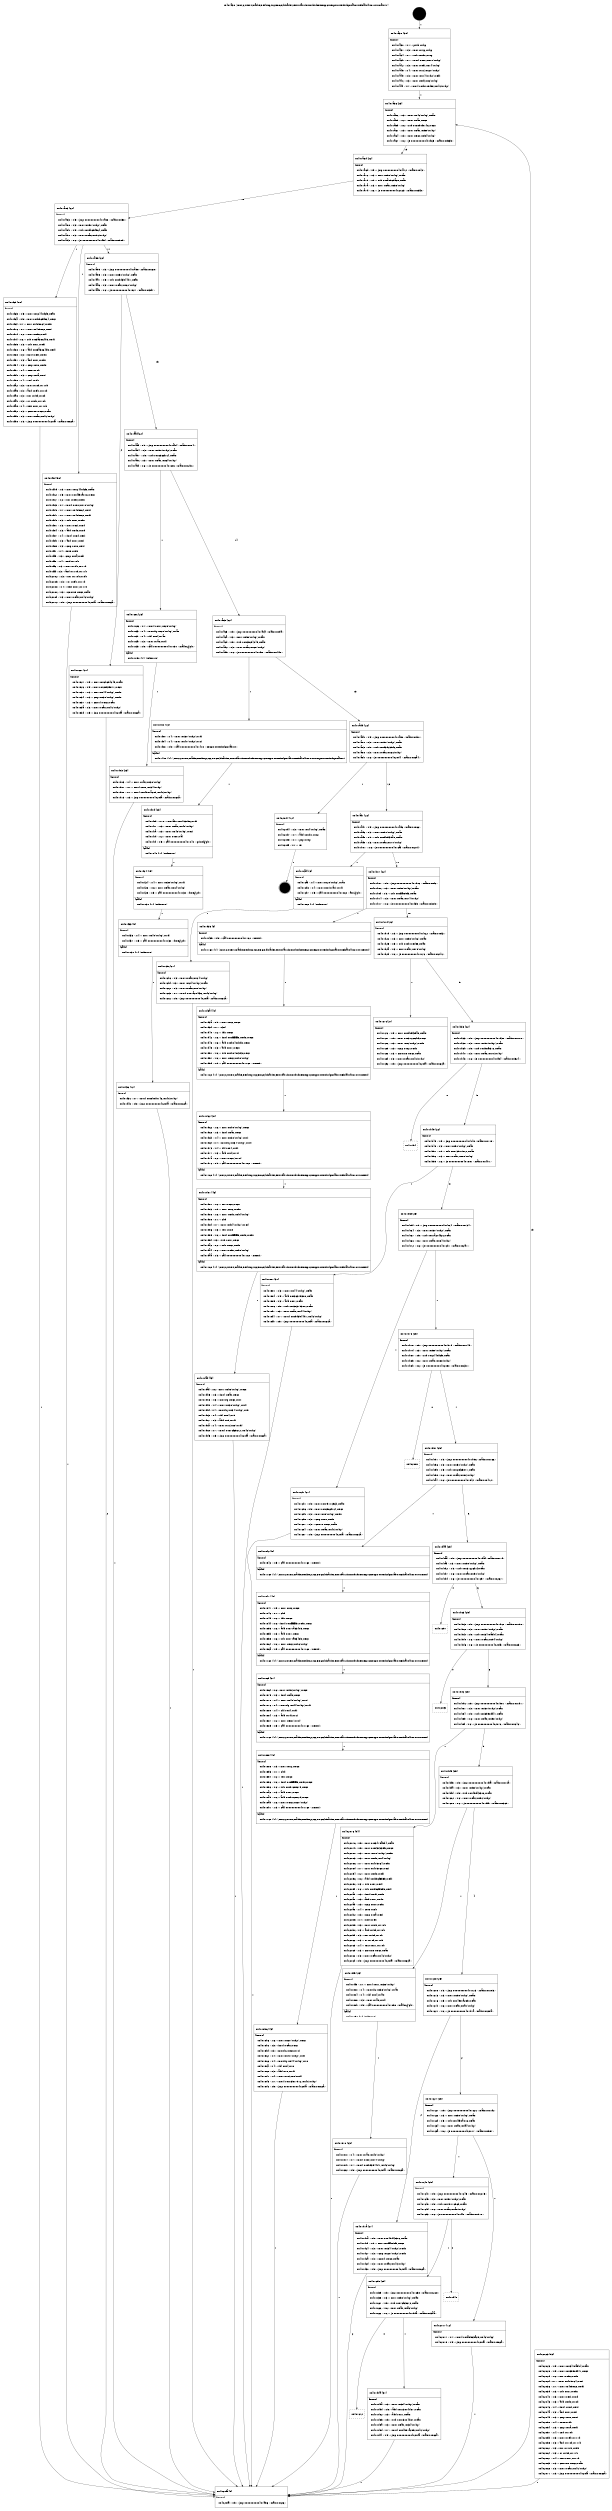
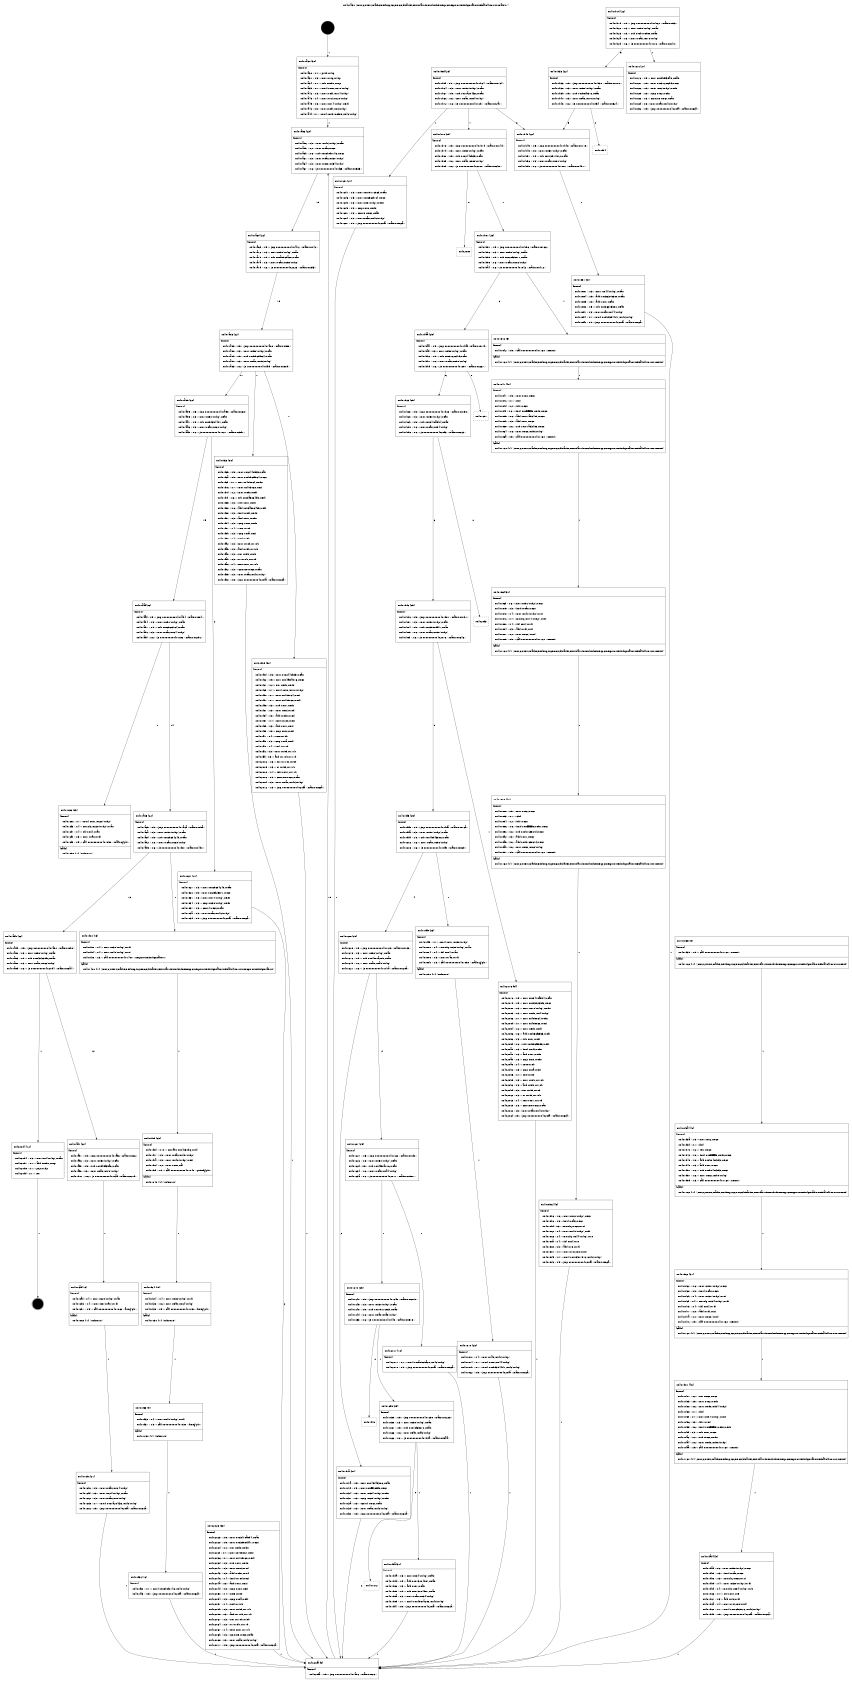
node "0x401d03 [23]": removed
node "0x401b07 [22]": removed
edge "0x401b49 [22]" -> "0x401b5f [25]": reversed
